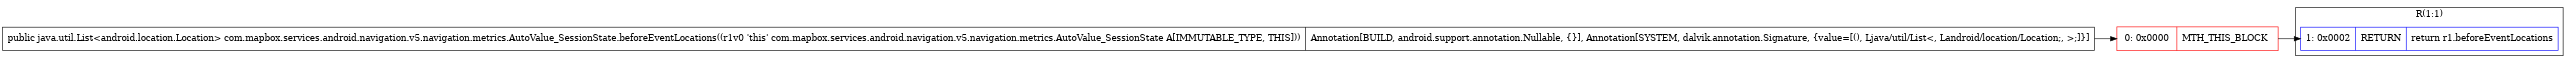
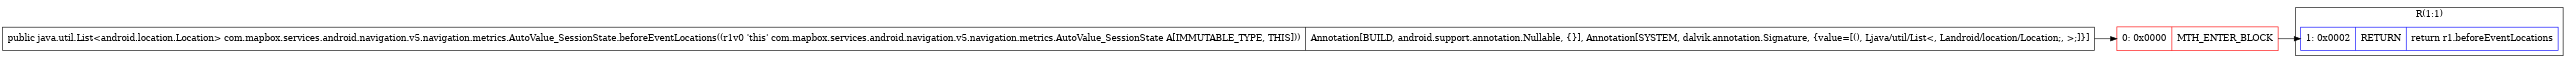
node "0: 0x0000": text "MTH_THIS_BLOCK" -> "MTH_ENTER_BLOCK"
